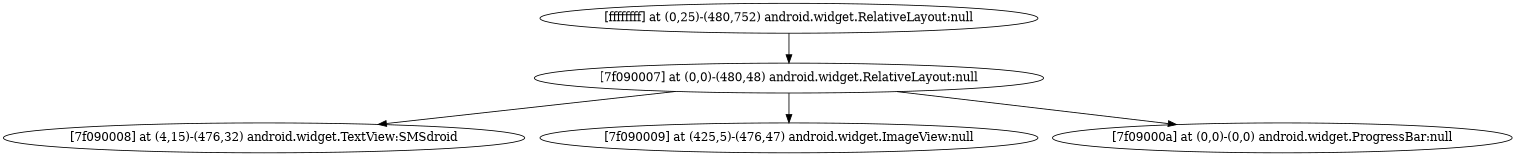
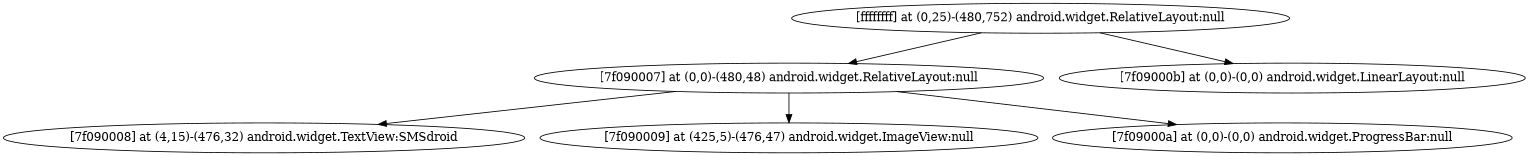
node "[7f09000b] at (0,0)-(0,0) android.widget.LinearLayout:null": added
